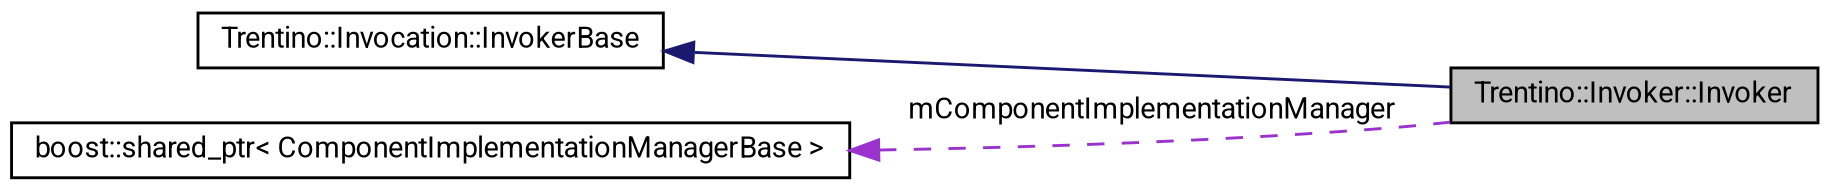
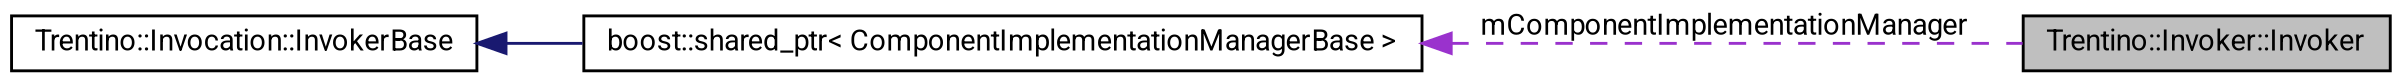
edge "Trentino::Invoker::Invoker" -> "Trentino::Invocation::InvokerBase": now "boost::shared_ptr< ComponentImplementationManagerBase >" -> "Trentino::Invocation::InvokerBase"
